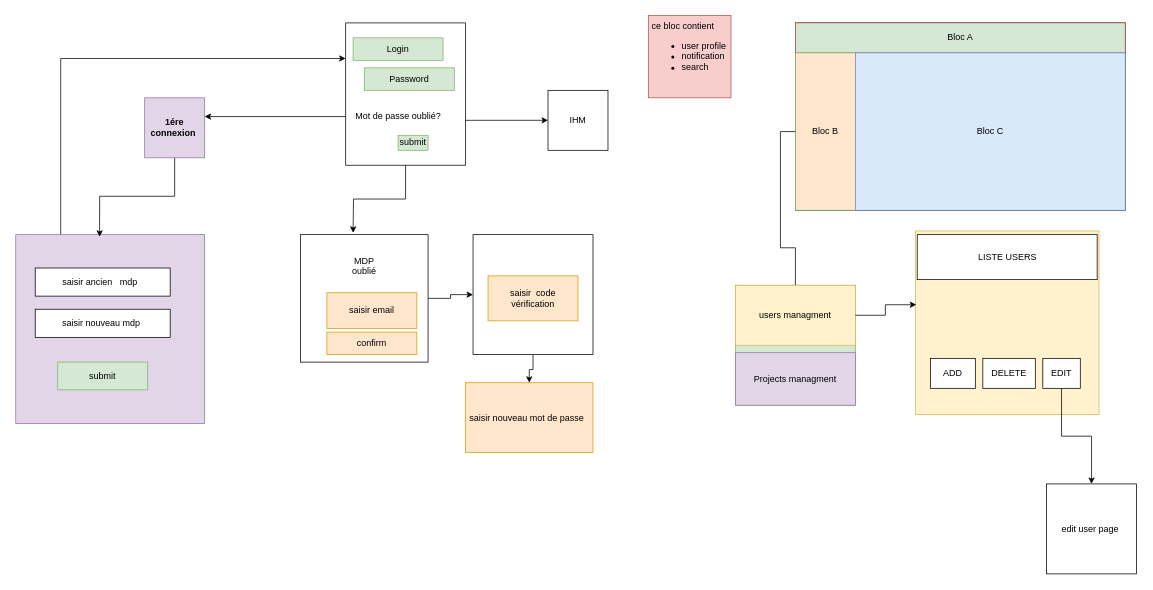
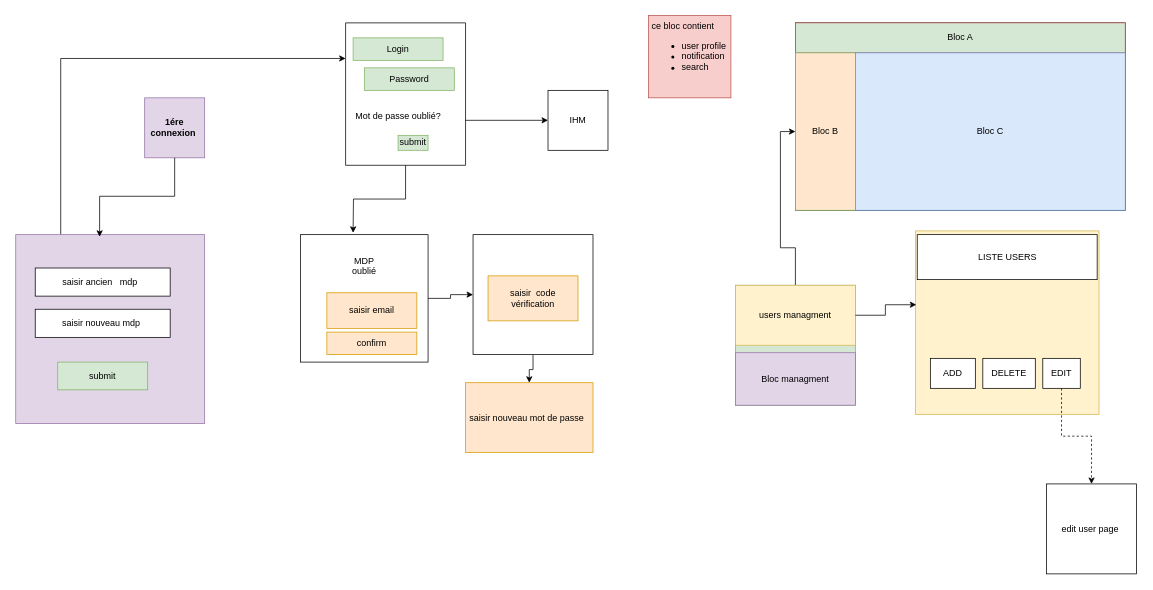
edge "Mot de passe oublié?" -> "1ére connexion": removed
edge "Bloc B" -- "users managment": arrowhead none -> classic
node "Projects managment": label "Projects managment" -> "Bloc managment"
edge "EDIT" -> "edit user page": style solid -> dashed
